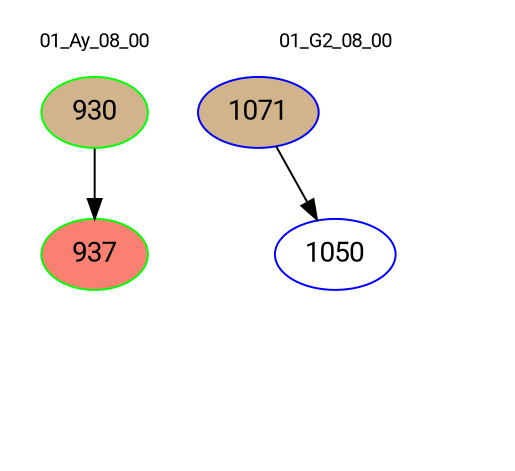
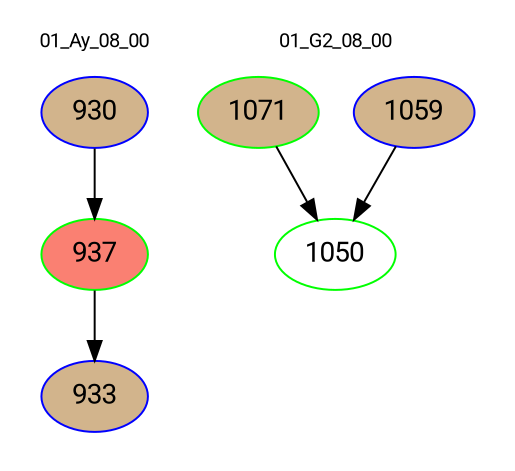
node "930": color green -> blue
node "1071": color blue -> green
node "1059": added
node "1050": color blue -> green
node "933": added
